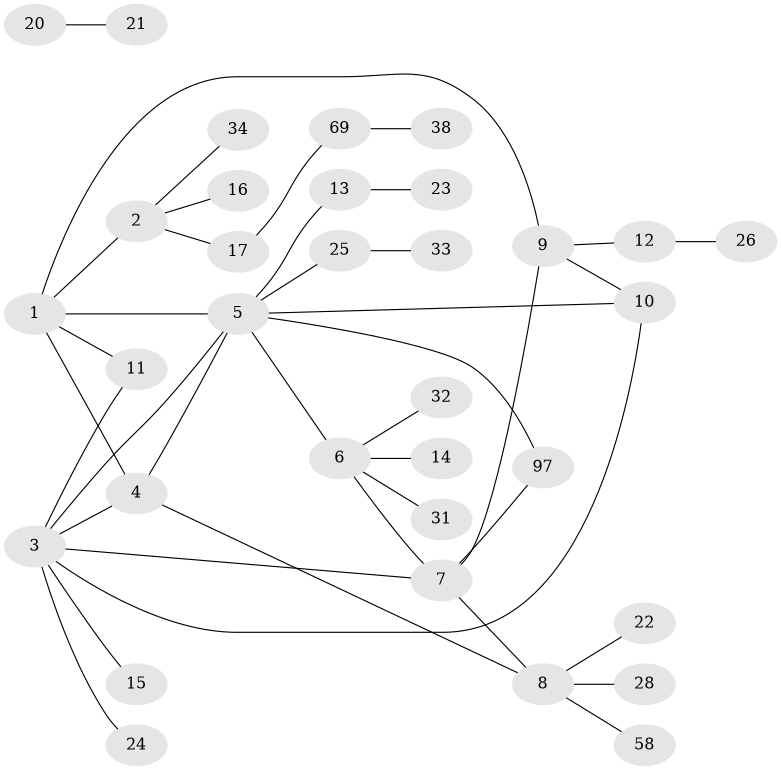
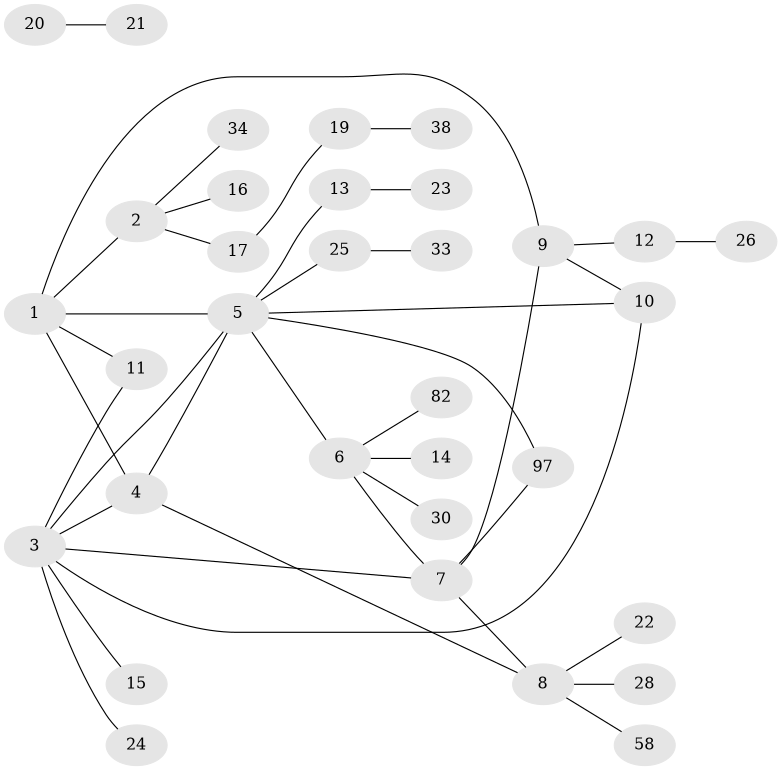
node "69": label "69" -> "19"
node "32": label "32" -> "82"
node "31": label "31" -> "30"
